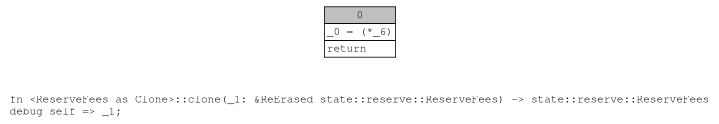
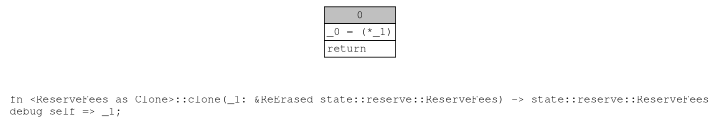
node "0": text "_0 = (*_6)" -> "_0 = (*_1)"
